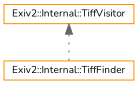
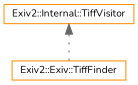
node "Exiv2::Internal::TiffFinder": label "Exiv2::Internal::TiffFinder" -> "Exiv2::Exiv::TiffFinder"
